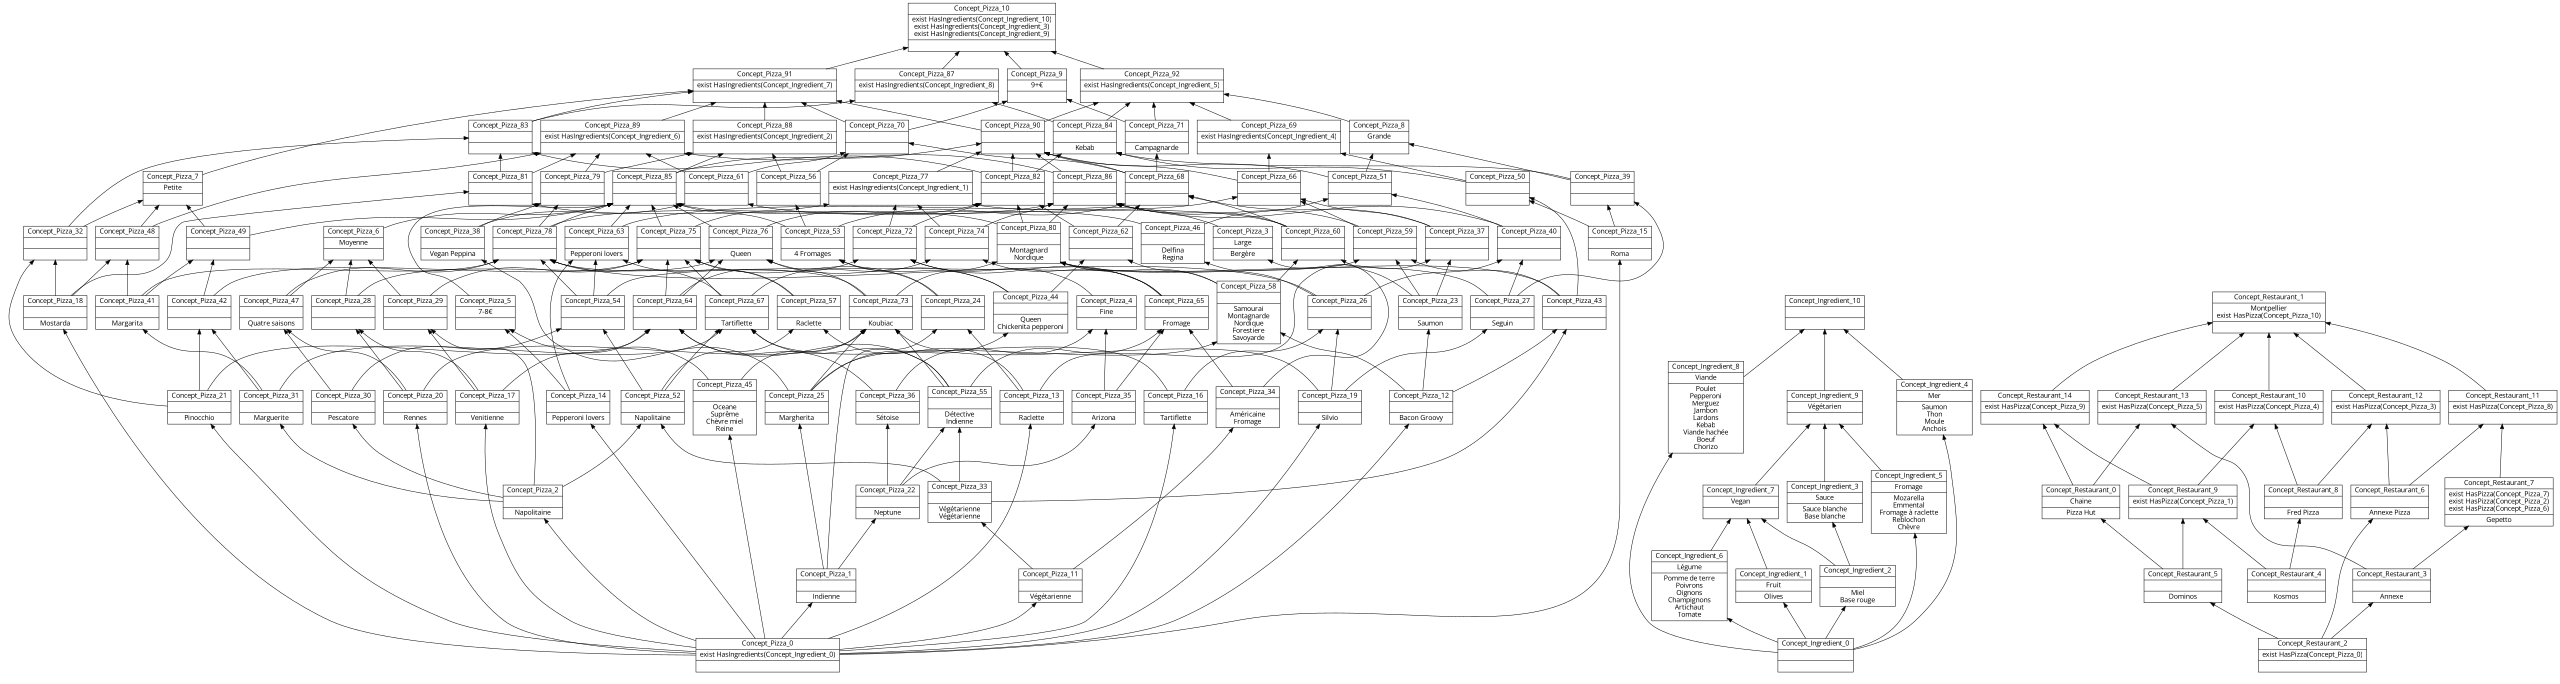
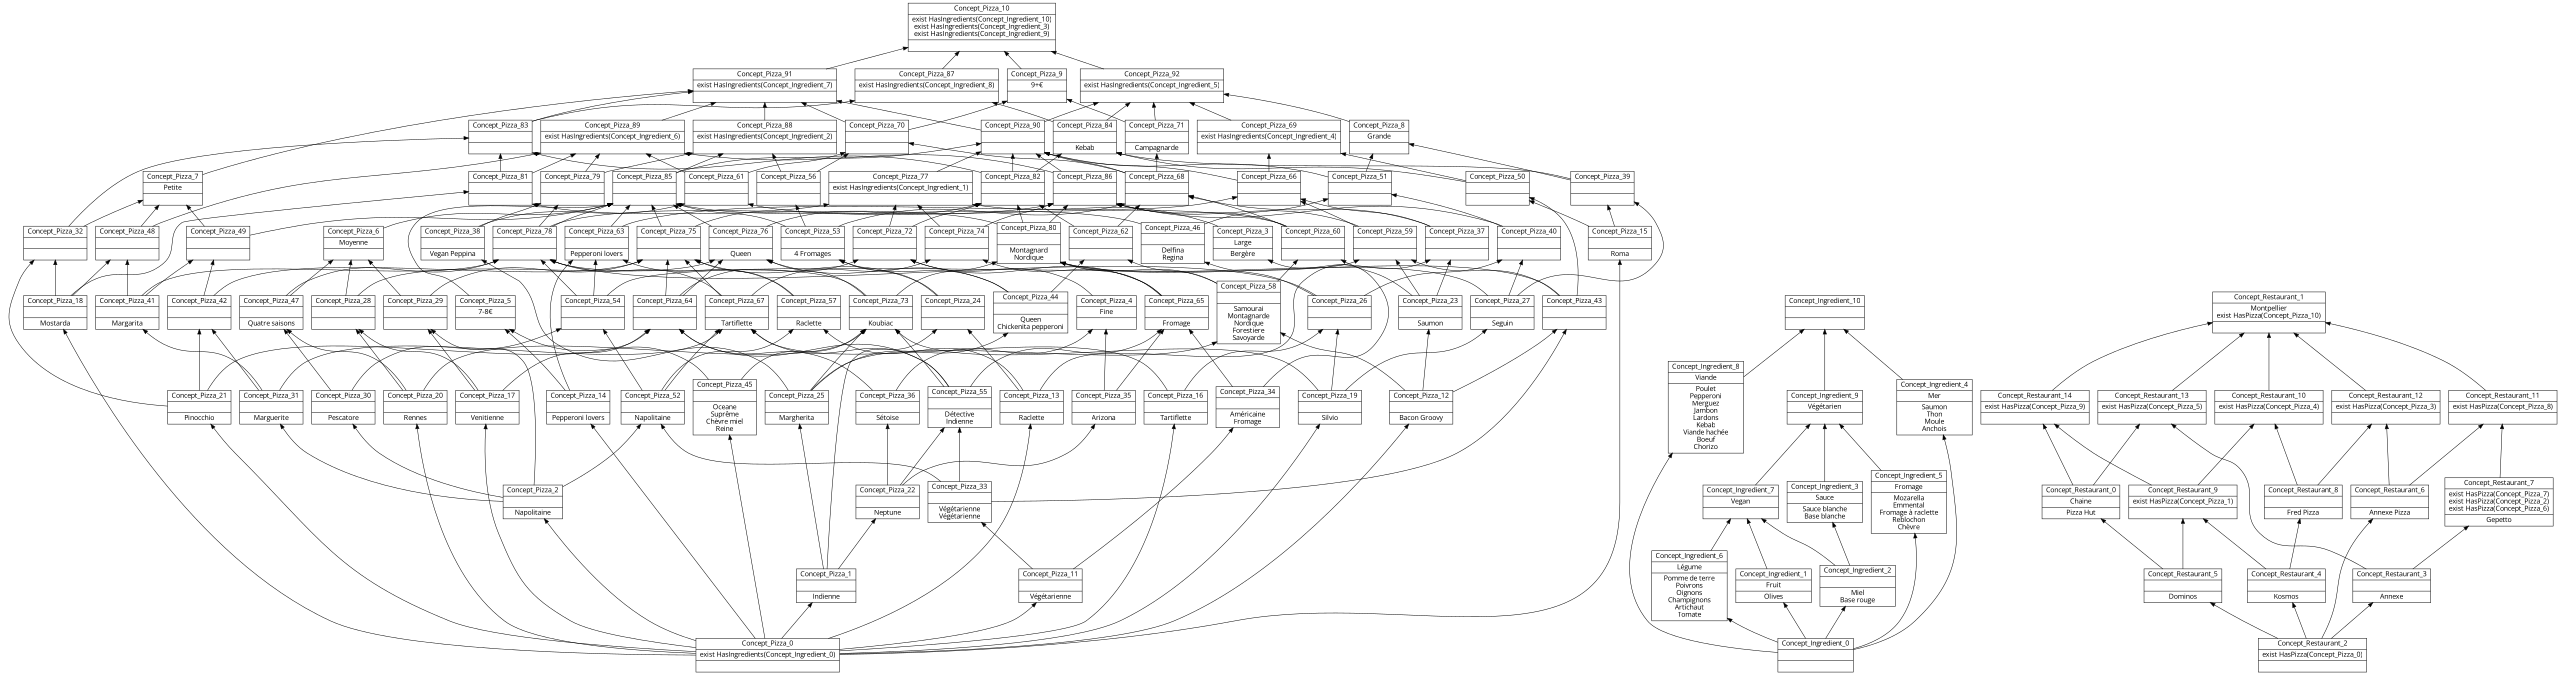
edge "Concept_Restaurant_2" -> "Concept_Restaurant_4": added
